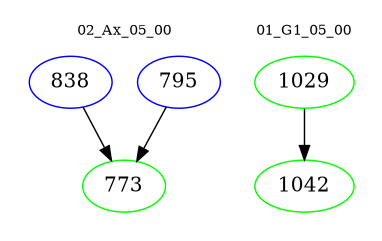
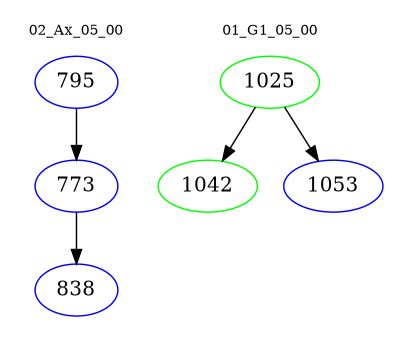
node "1029": label "1029" -> "1025"
edge "838" -> "773": reversed
node "773": color green -> blue
node "1053": added
